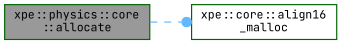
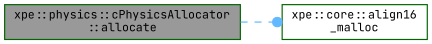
node "xpe::physics::core ::allocate": label "xpe::physics::core ::allocate" -> "xpe::physics::cPhysicsAllocator ::allocate"
